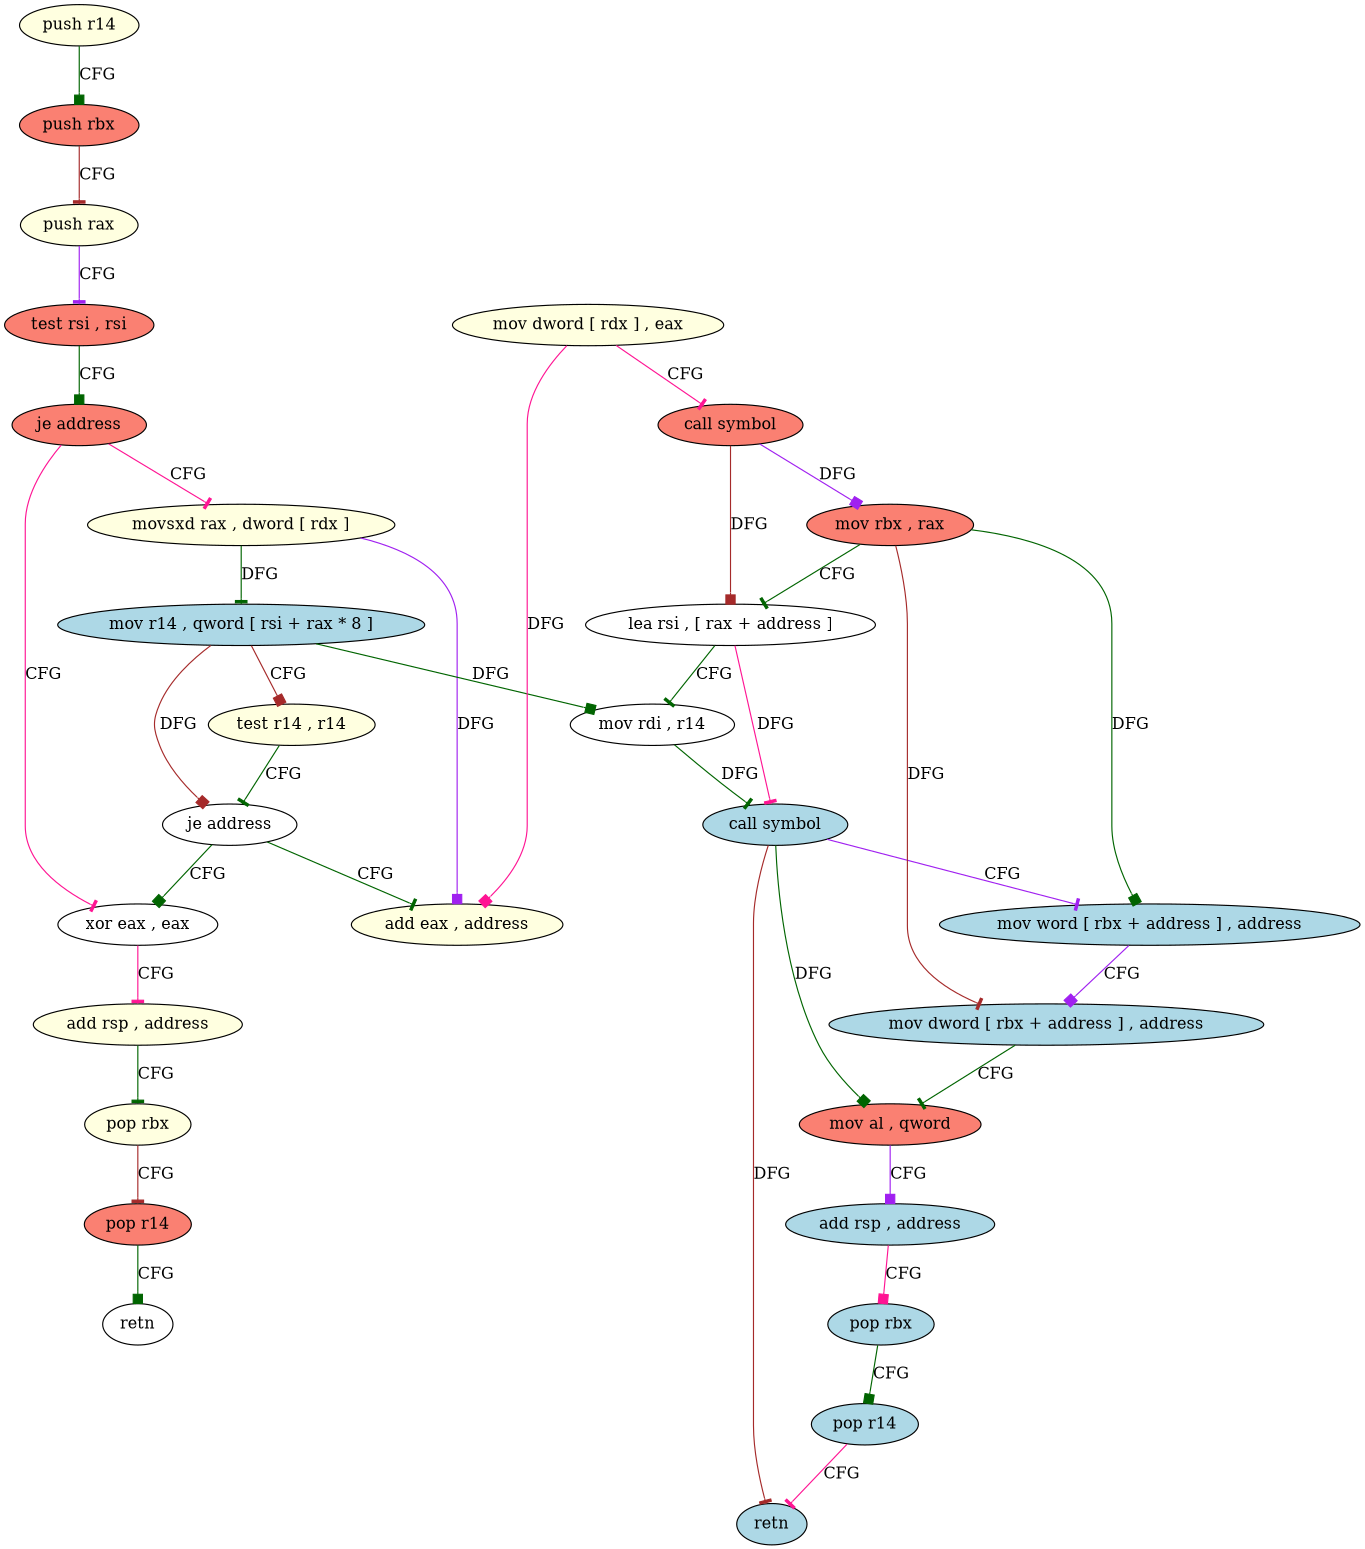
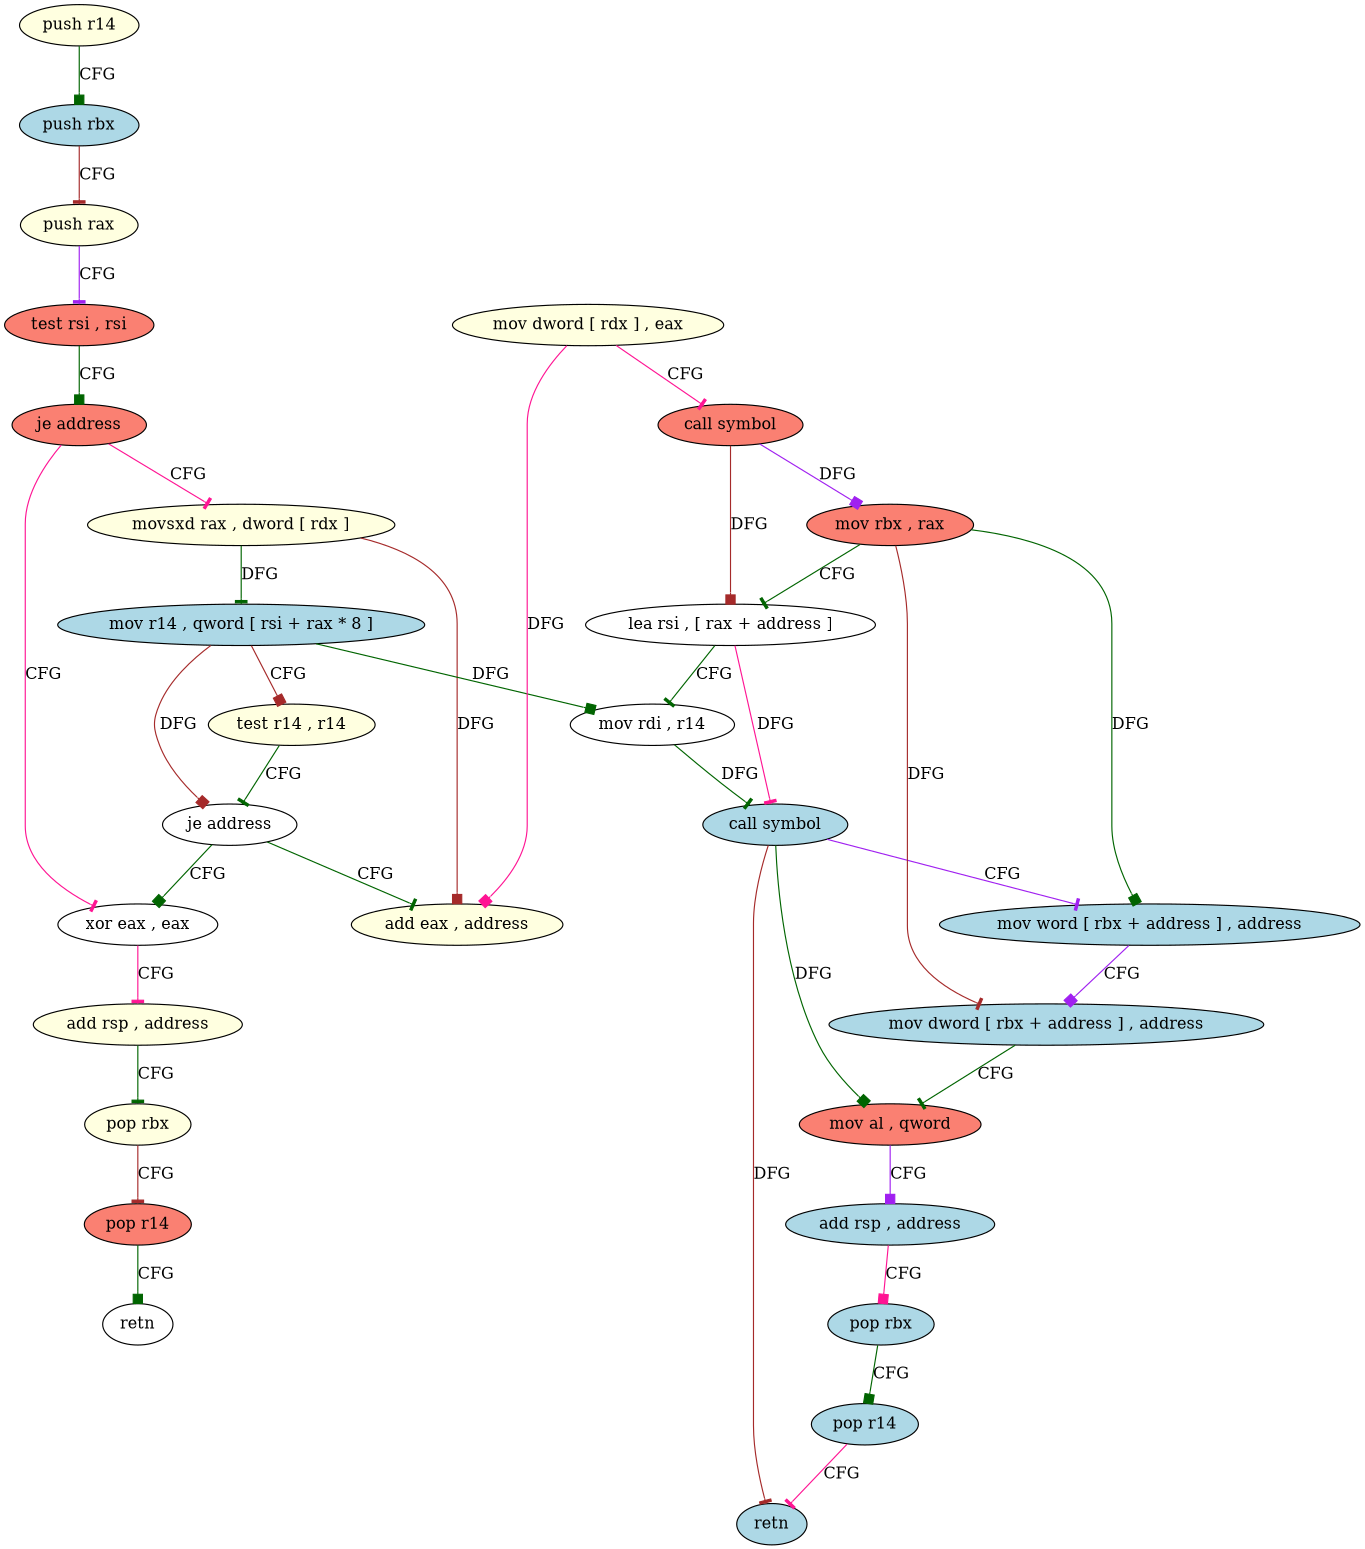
node "push rbx": fillcolor salmon -> lightblue
edge "movsxd rax , dword [ rdx ]" -> "add eax , address": color purple -> brown
